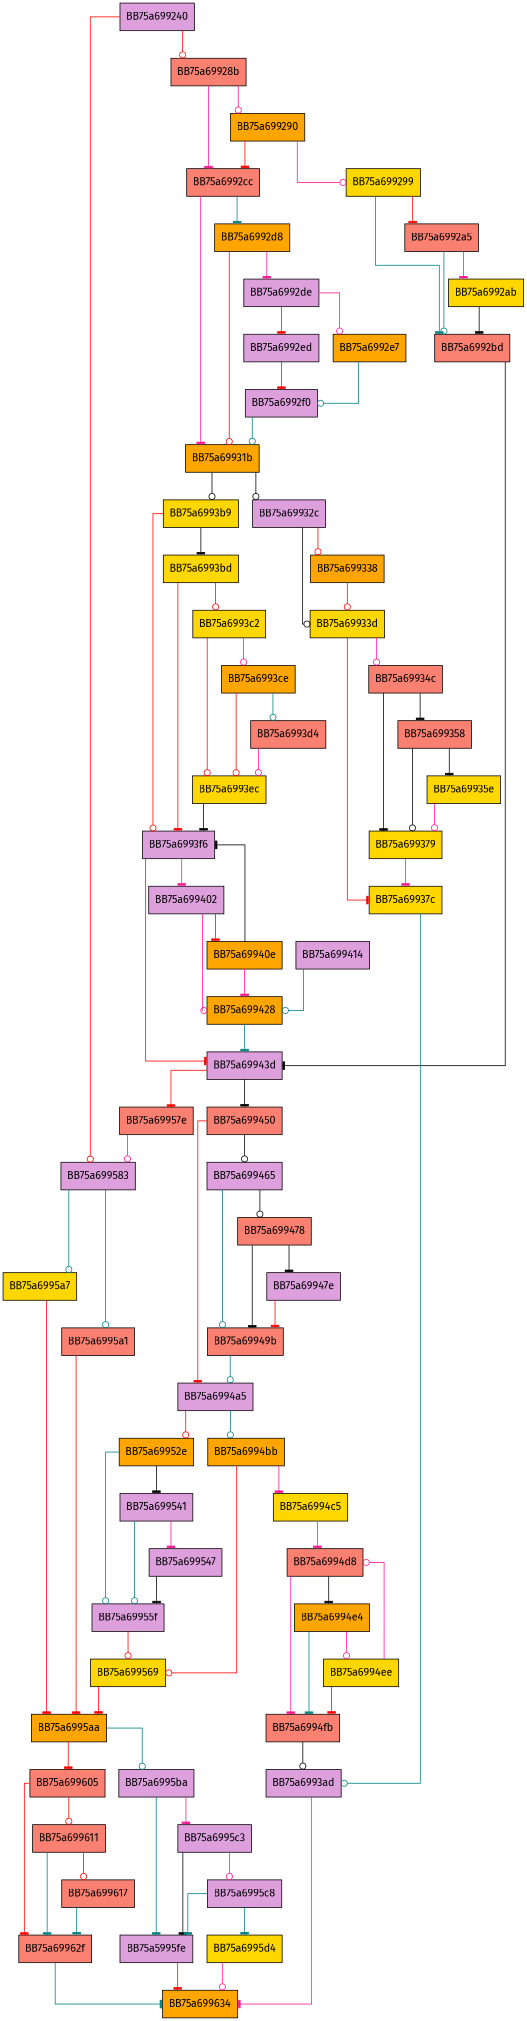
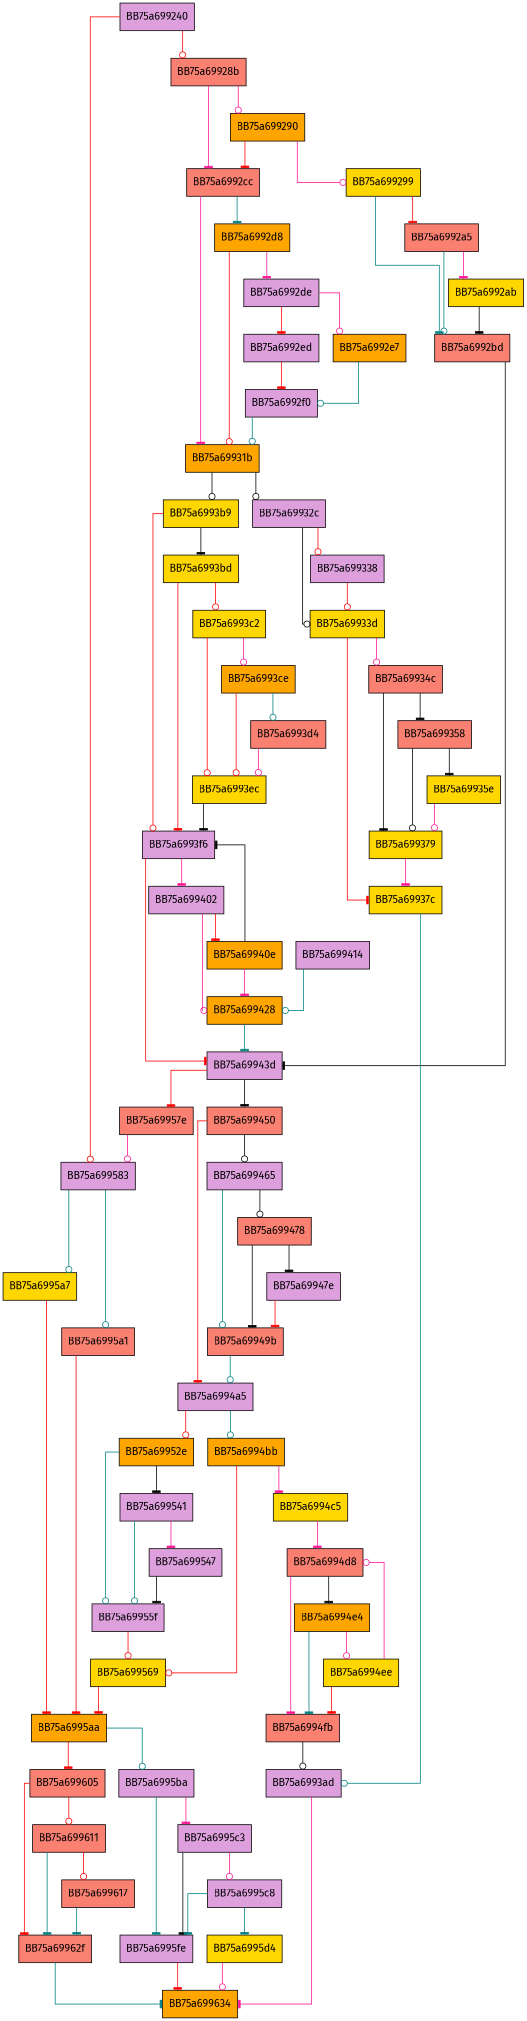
node "BB75a699338": fillcolor orange -> plum
node "BB75a5995fe": label "BB75a5995fe" -> "BB75a6995fe"
